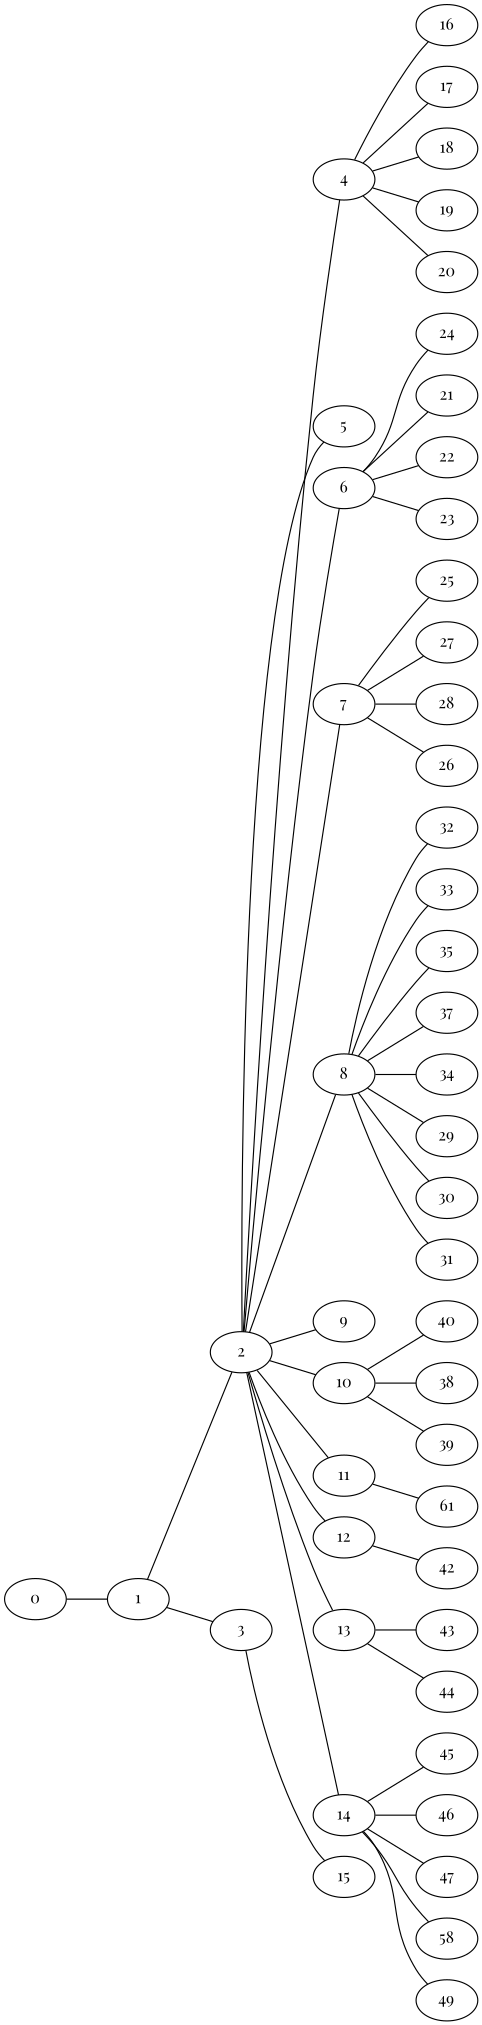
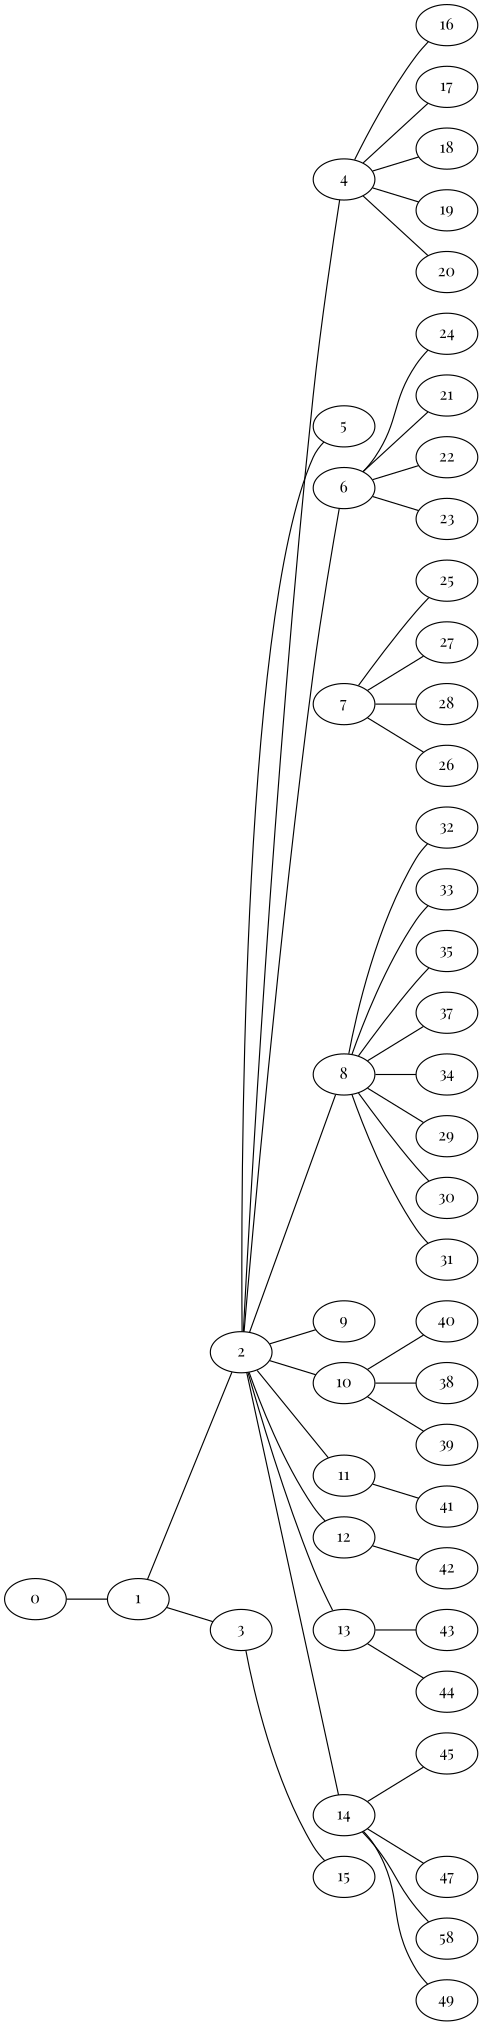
edge "7" -- "2": removed
node "61": label "61" -> "41"
node "46": removed
